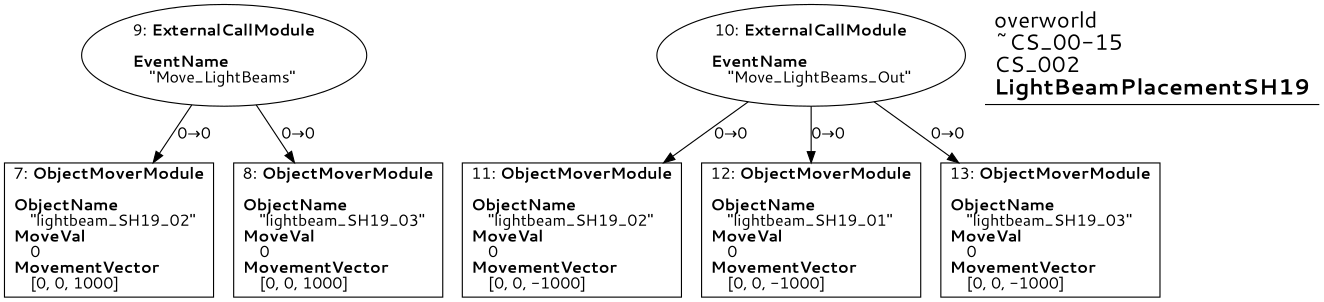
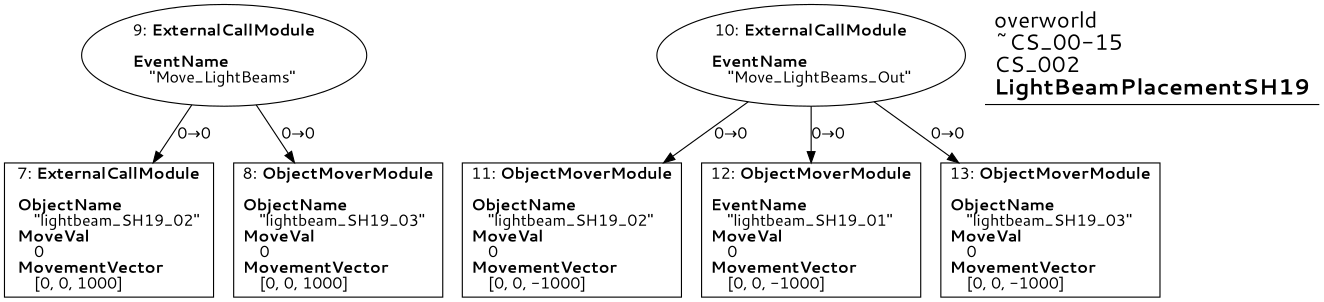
node "7:": text "ObjectMoverModule" -> "ExternalCallModule"
node "12:": text "ObjectName" -> "EventName"
